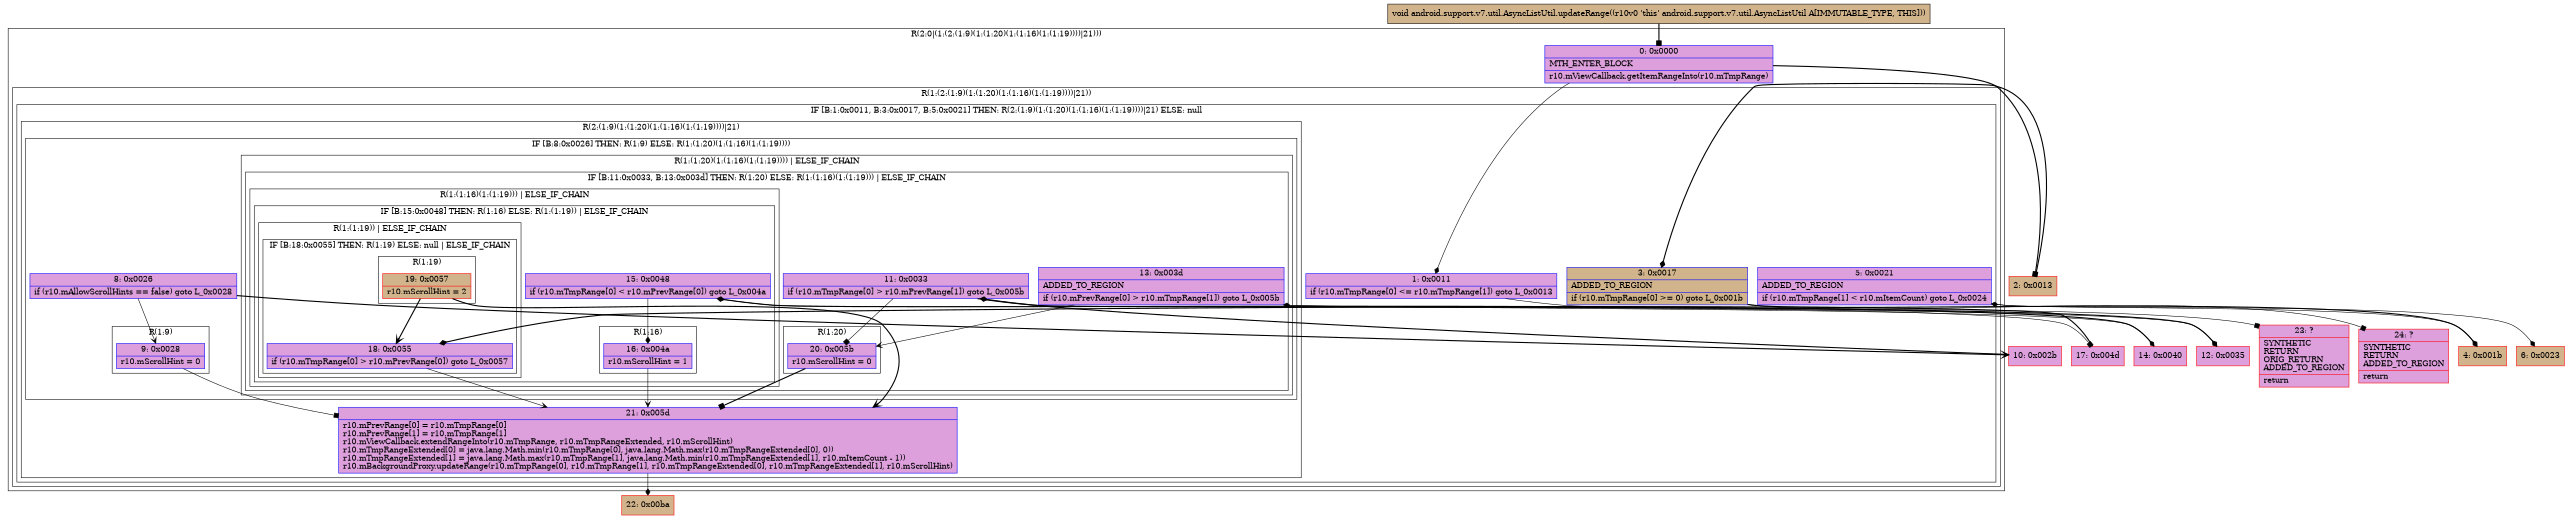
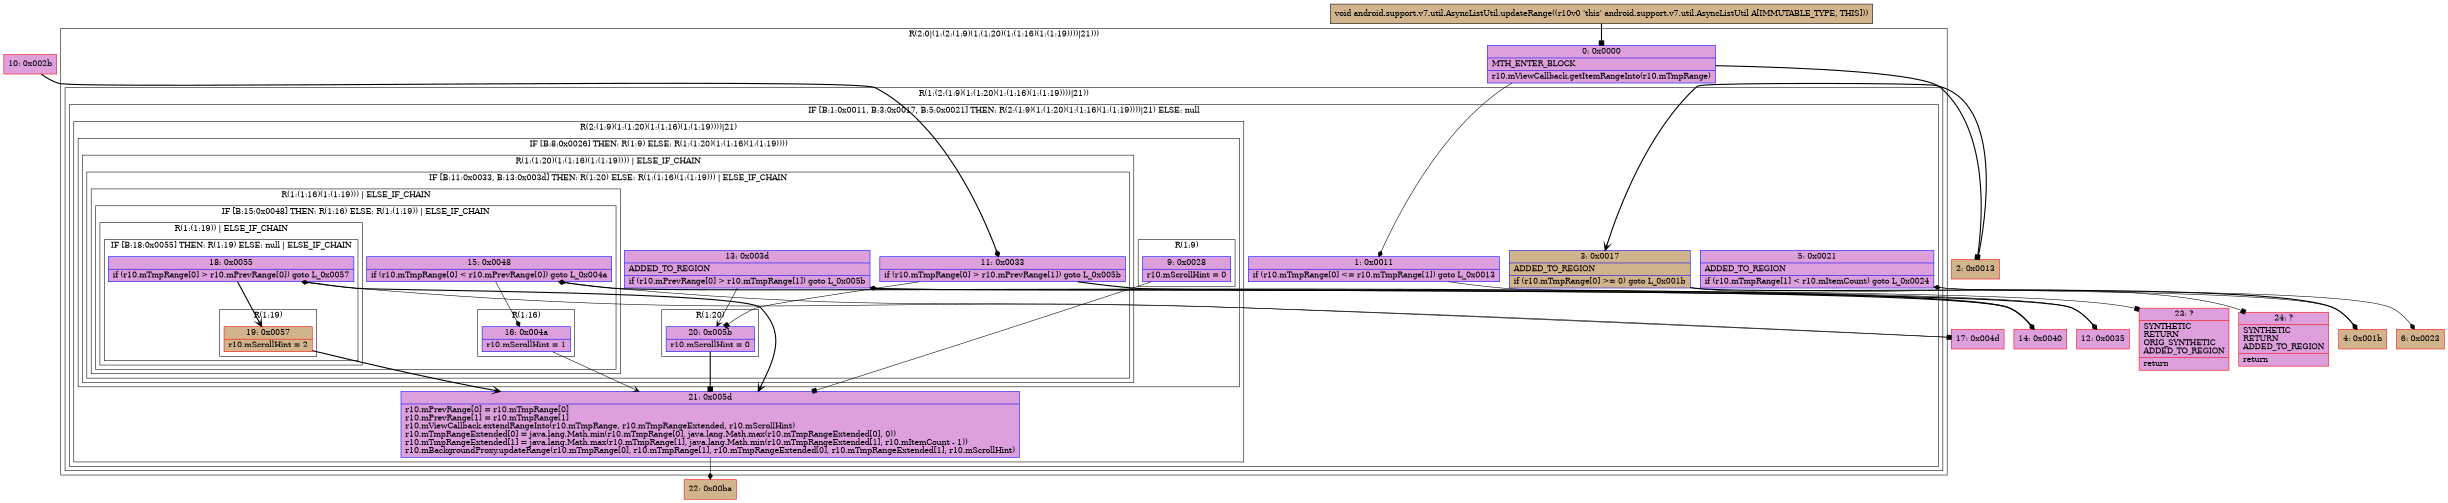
edge "2: 0x0013" -> "3: 0x0017": arrowhead diamond -> vee
node "8: 0x0026": removed
edge "17: 0x004d" -> "18: 0x0055": style bold -> solid
edge "13: 0x003d" -> "14: 0x0040": style solid -> bold
edge "19: 0x0057" -> "18: 0x0055": reversed
node "23: ?": text "ORIG_RETURN" -> "ORIG_SYNTHETIC"
edge "18: 0x0055" -> "21: 0x005d": style solid -> bold
